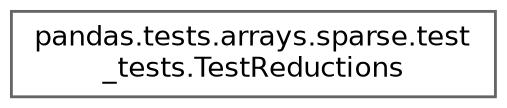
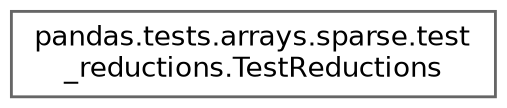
node "pandas.tests.arrays.sparse.test _tests.TestReductions": label "pandas.tests.arrays.sparse.test _tests.TestReductions" -> "pandas.tests.arrays.sparse.test _reductions.TestReductions"
